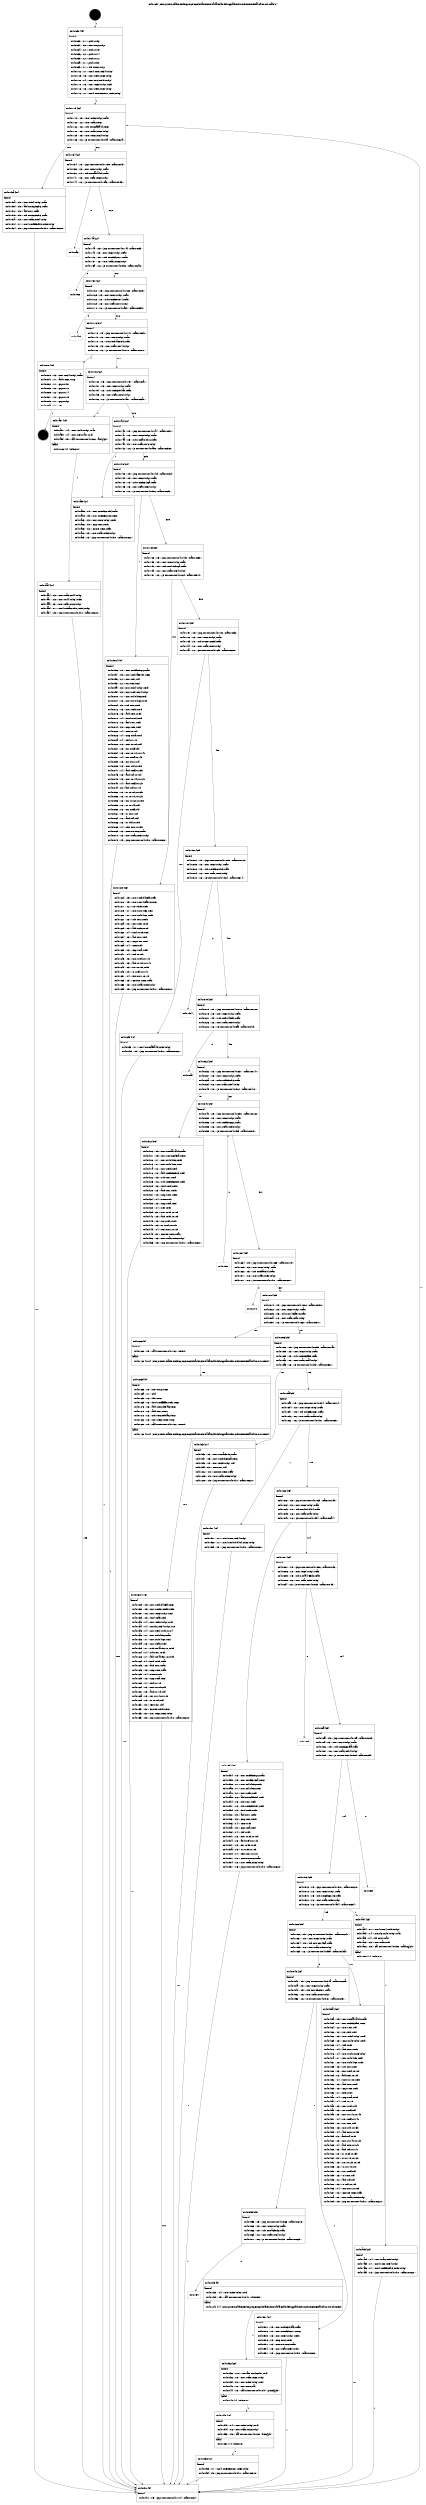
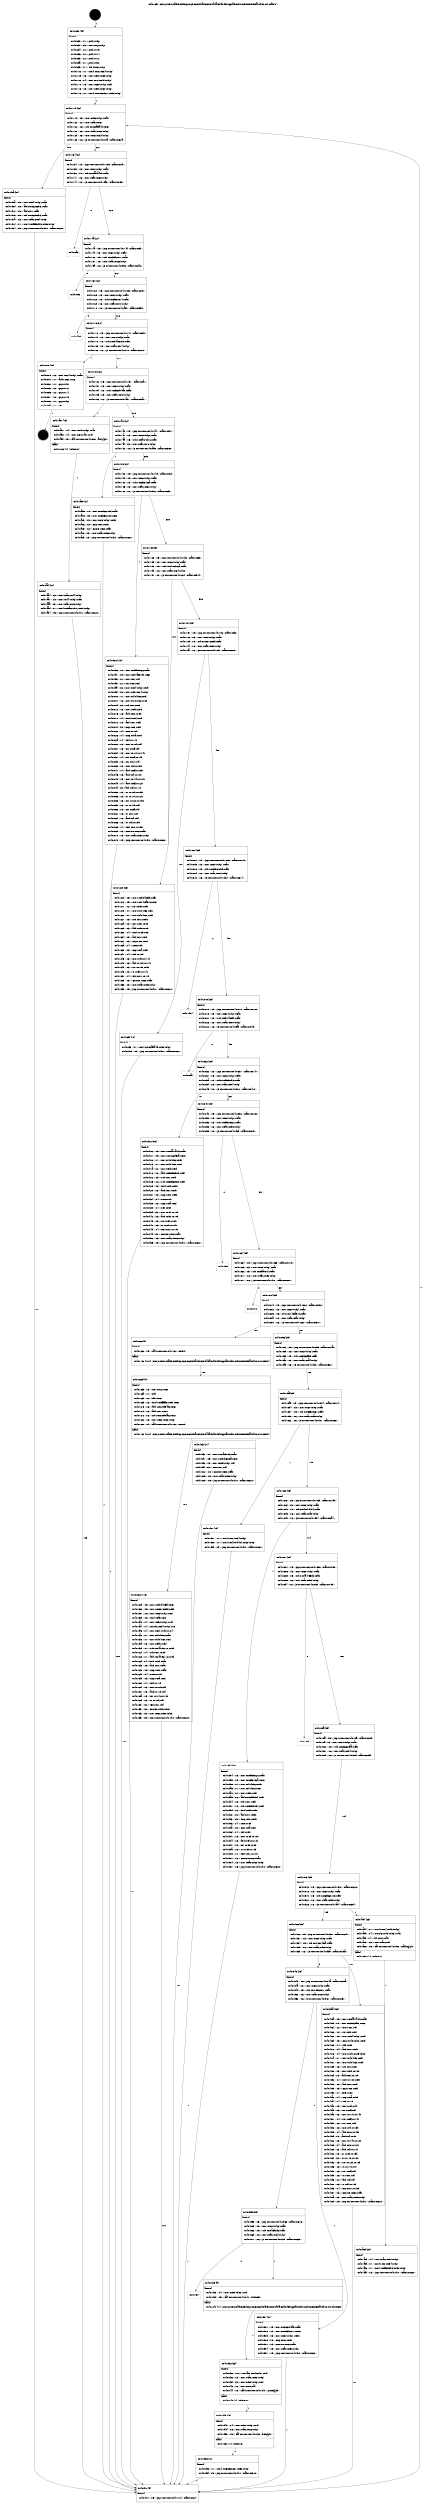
edge "0x401f09" -> "0x40184b [25]": reversed
edge "0x401896 [25]" -> "0x401bf2 [27]": removed, label "101"
edge "0x4018e1 [25]" -> "0x4018fa [25]": label " 104" -> " 106"
node "0x4019ef": removed
edge "0x40195e [25]" -> "0x401d29 [9]": added, label "1"
edge "0x401aeb [23]" -> "0x401f10 [5]": removed, label "1"
